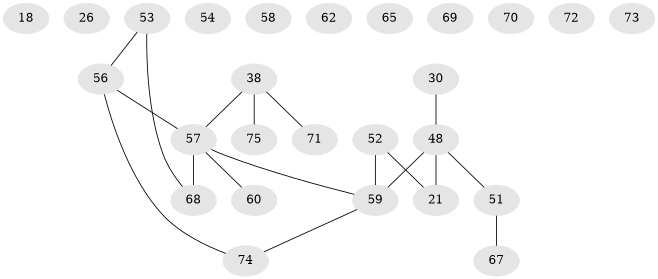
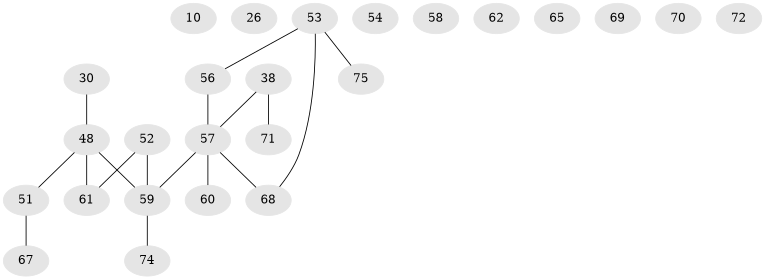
node "18": label "18" -> "10"
node "73": removed
edge "38" -- "75": now "53" -- "75"
edge "56" -- "74": removed
node "21": label "21" -> "61"
